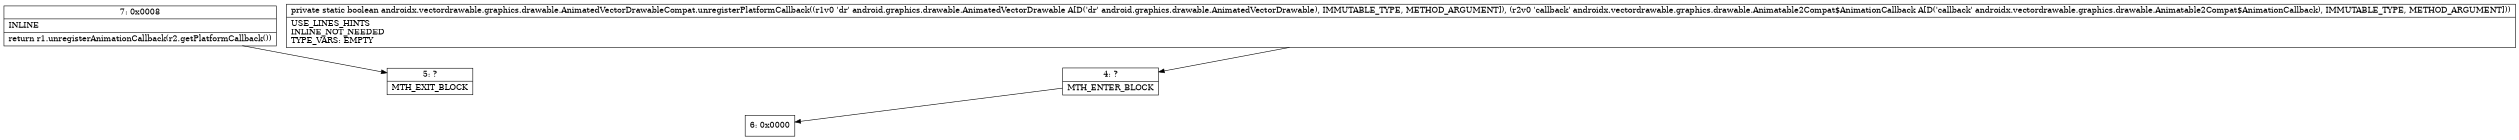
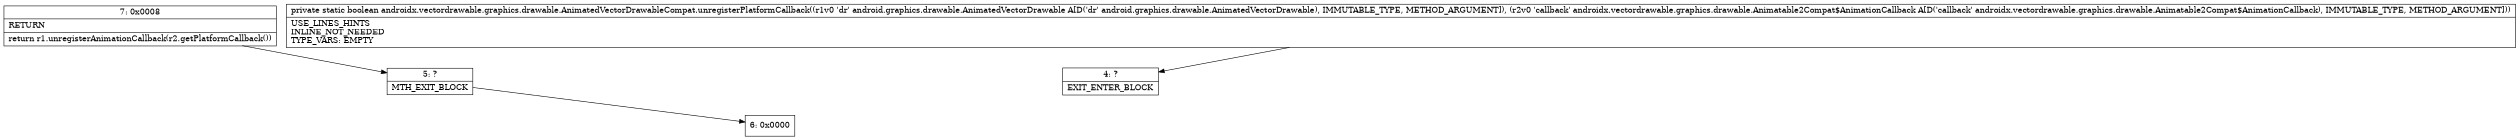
node "7: 0x0008": text "INLINE" -> "RETURN"
node "4: ?": text "MTH_ENTER_BLOCK" -> "EXIT_ENTER_BLOCK"
edge "4: ?" -> "6: 0x0000": now "5: ?" -> "6: 0x0000"
